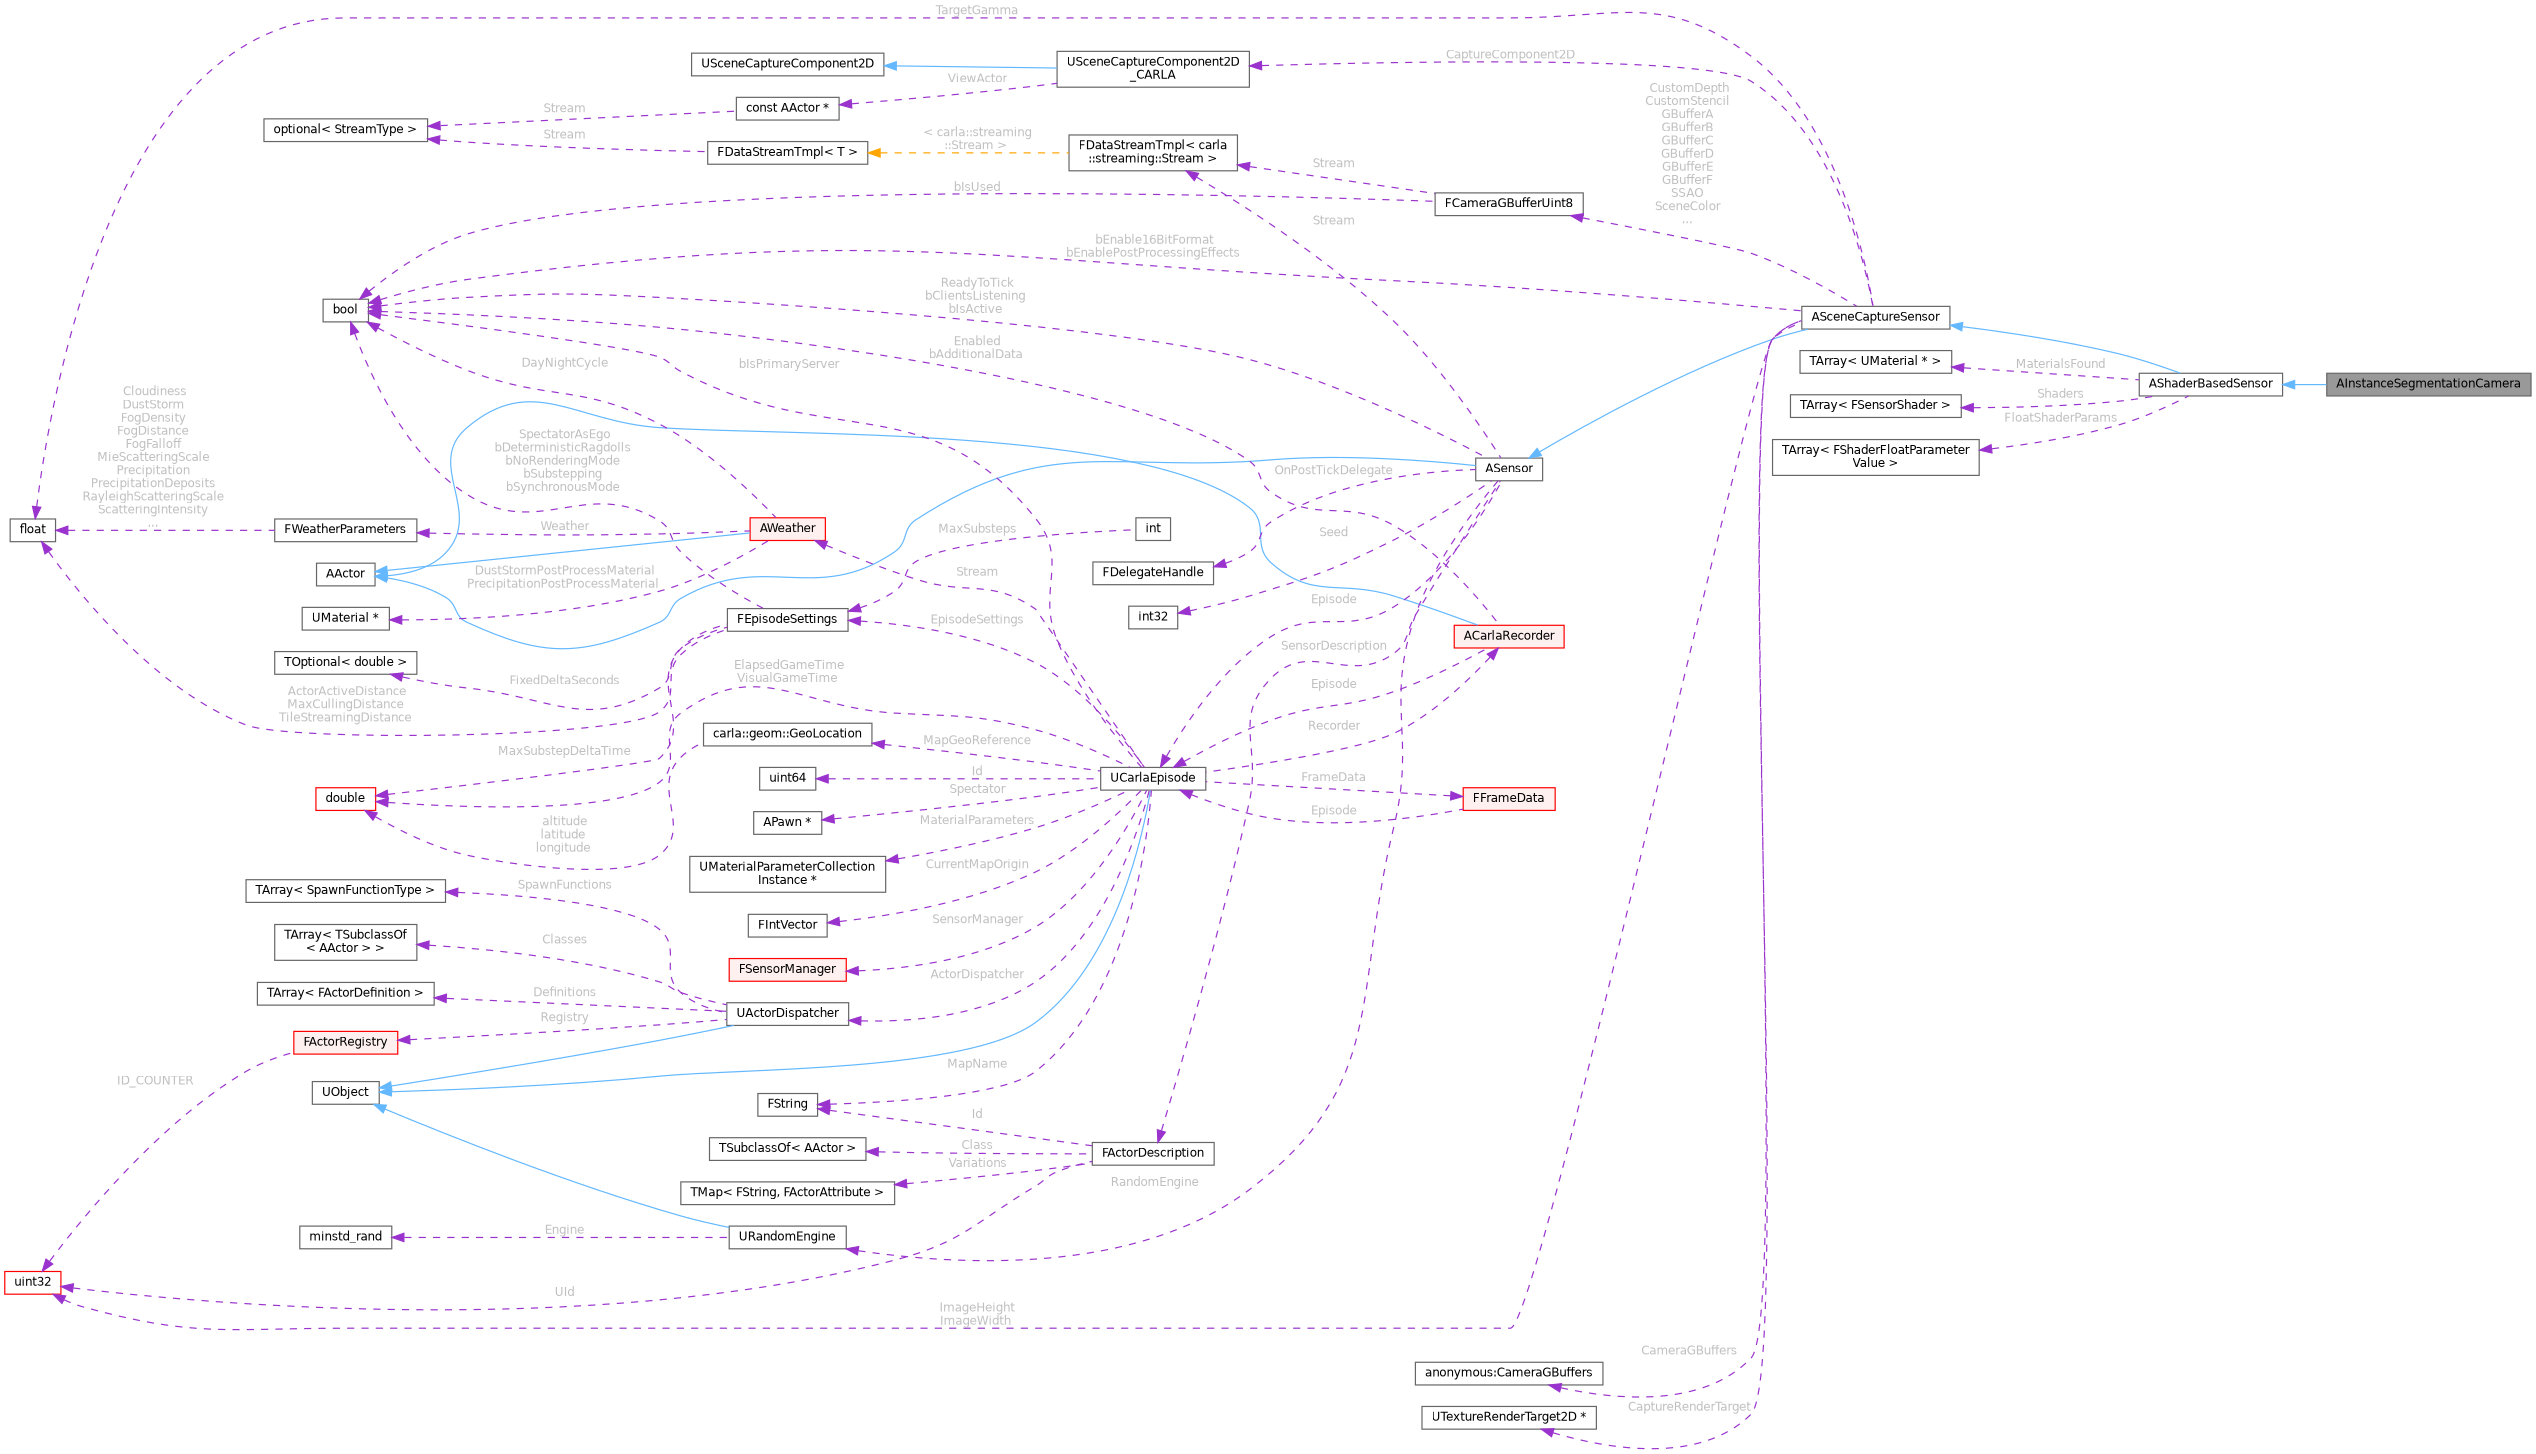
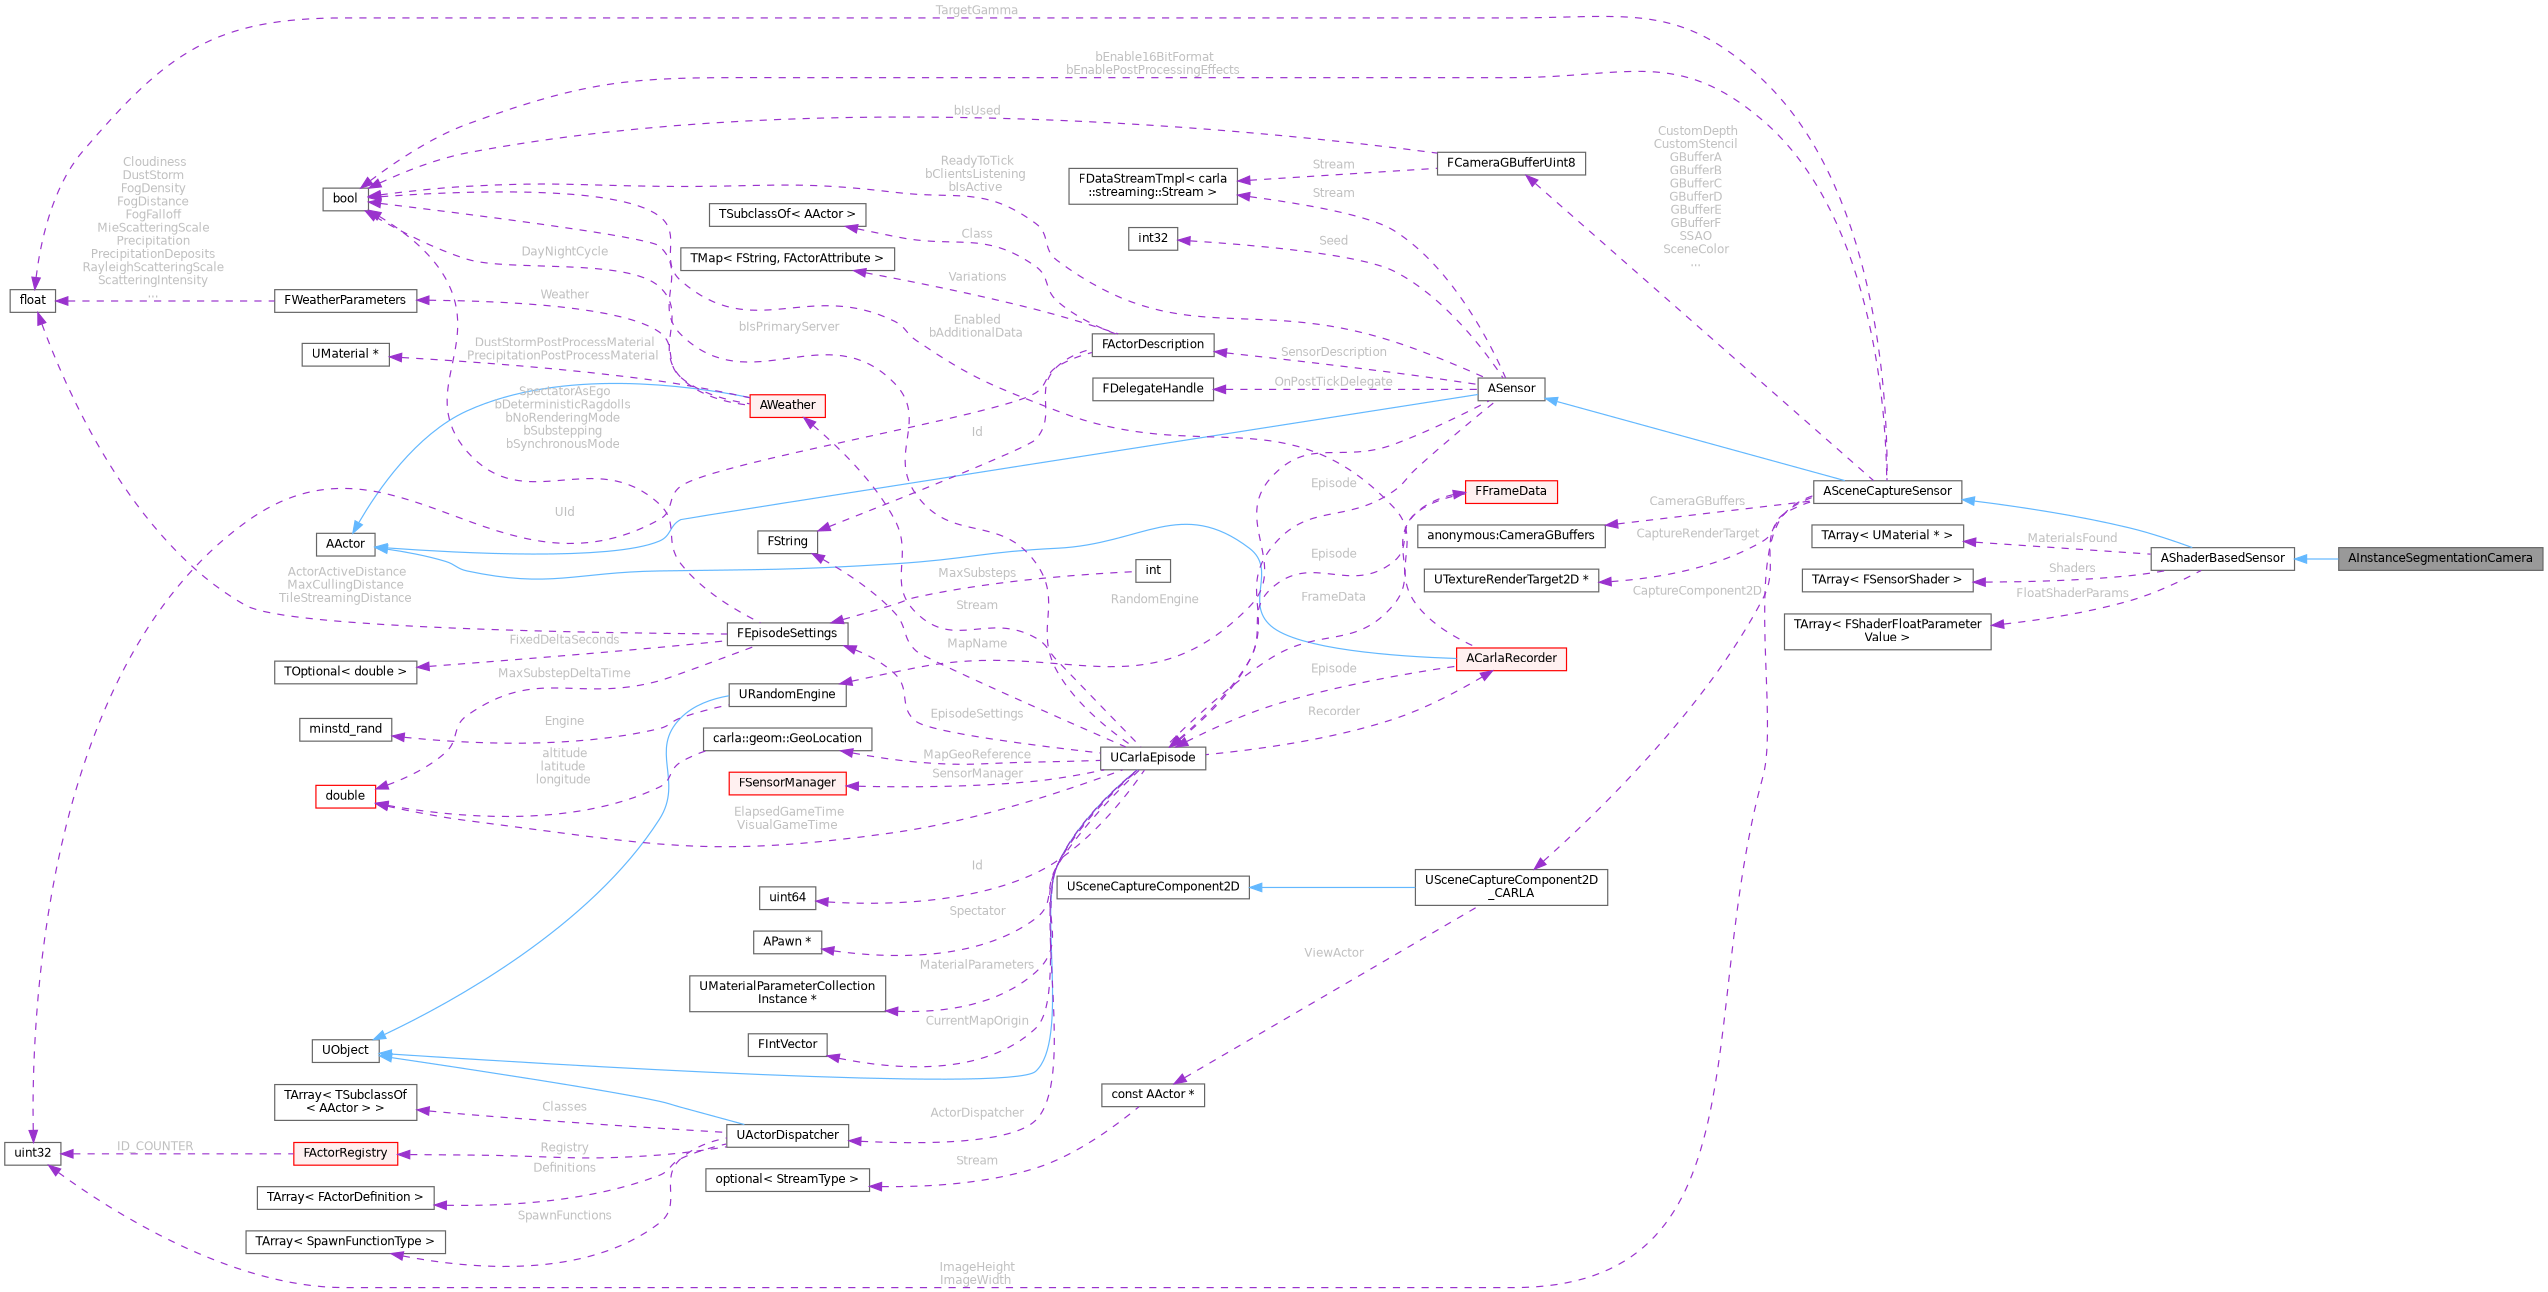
node "FDataStreamTmpl< T >": removed
node "uint32": color red -> gray40
